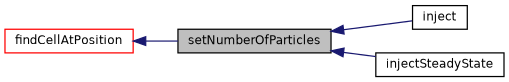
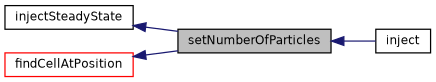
edge "injectSteadyState" -> "setNumberOfParticles": reversed
